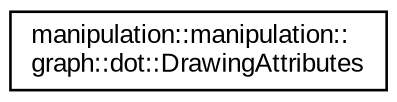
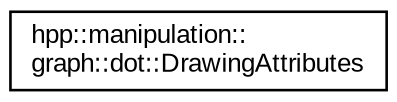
node "manipulation::manipulation:: graph::dot::DrawingAttributes": label "manipulation::manipulation:: graph::dot::DrawingAttributes" -> "hpp::manipulation:: graph::dot::DrawingAttributes"
